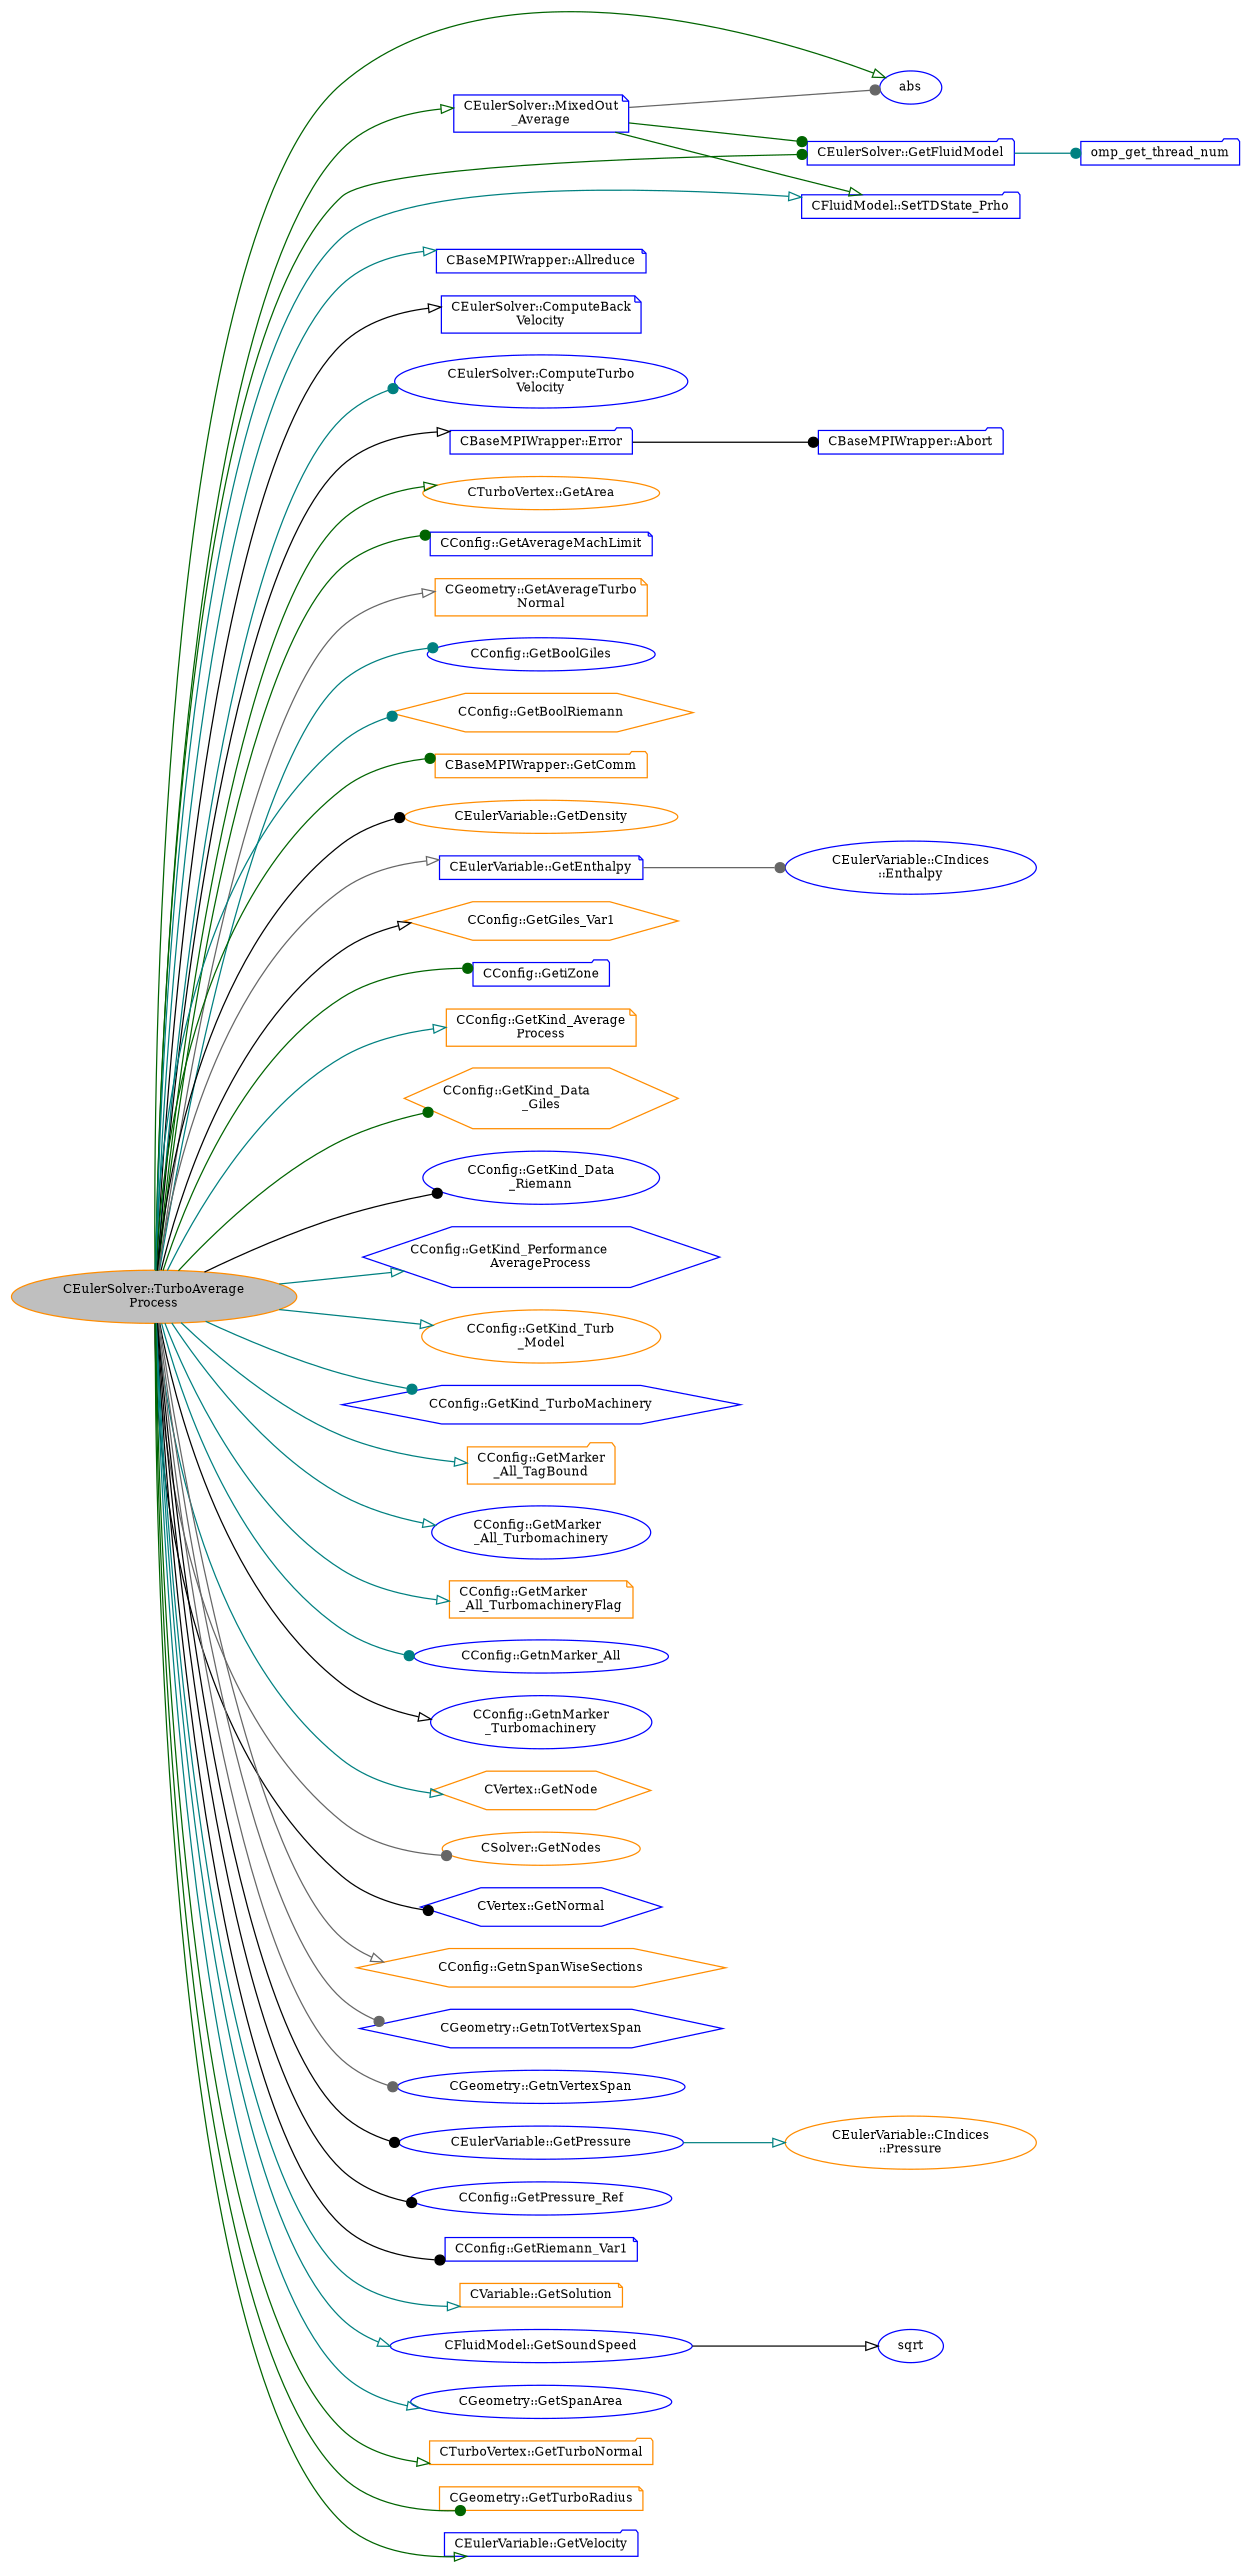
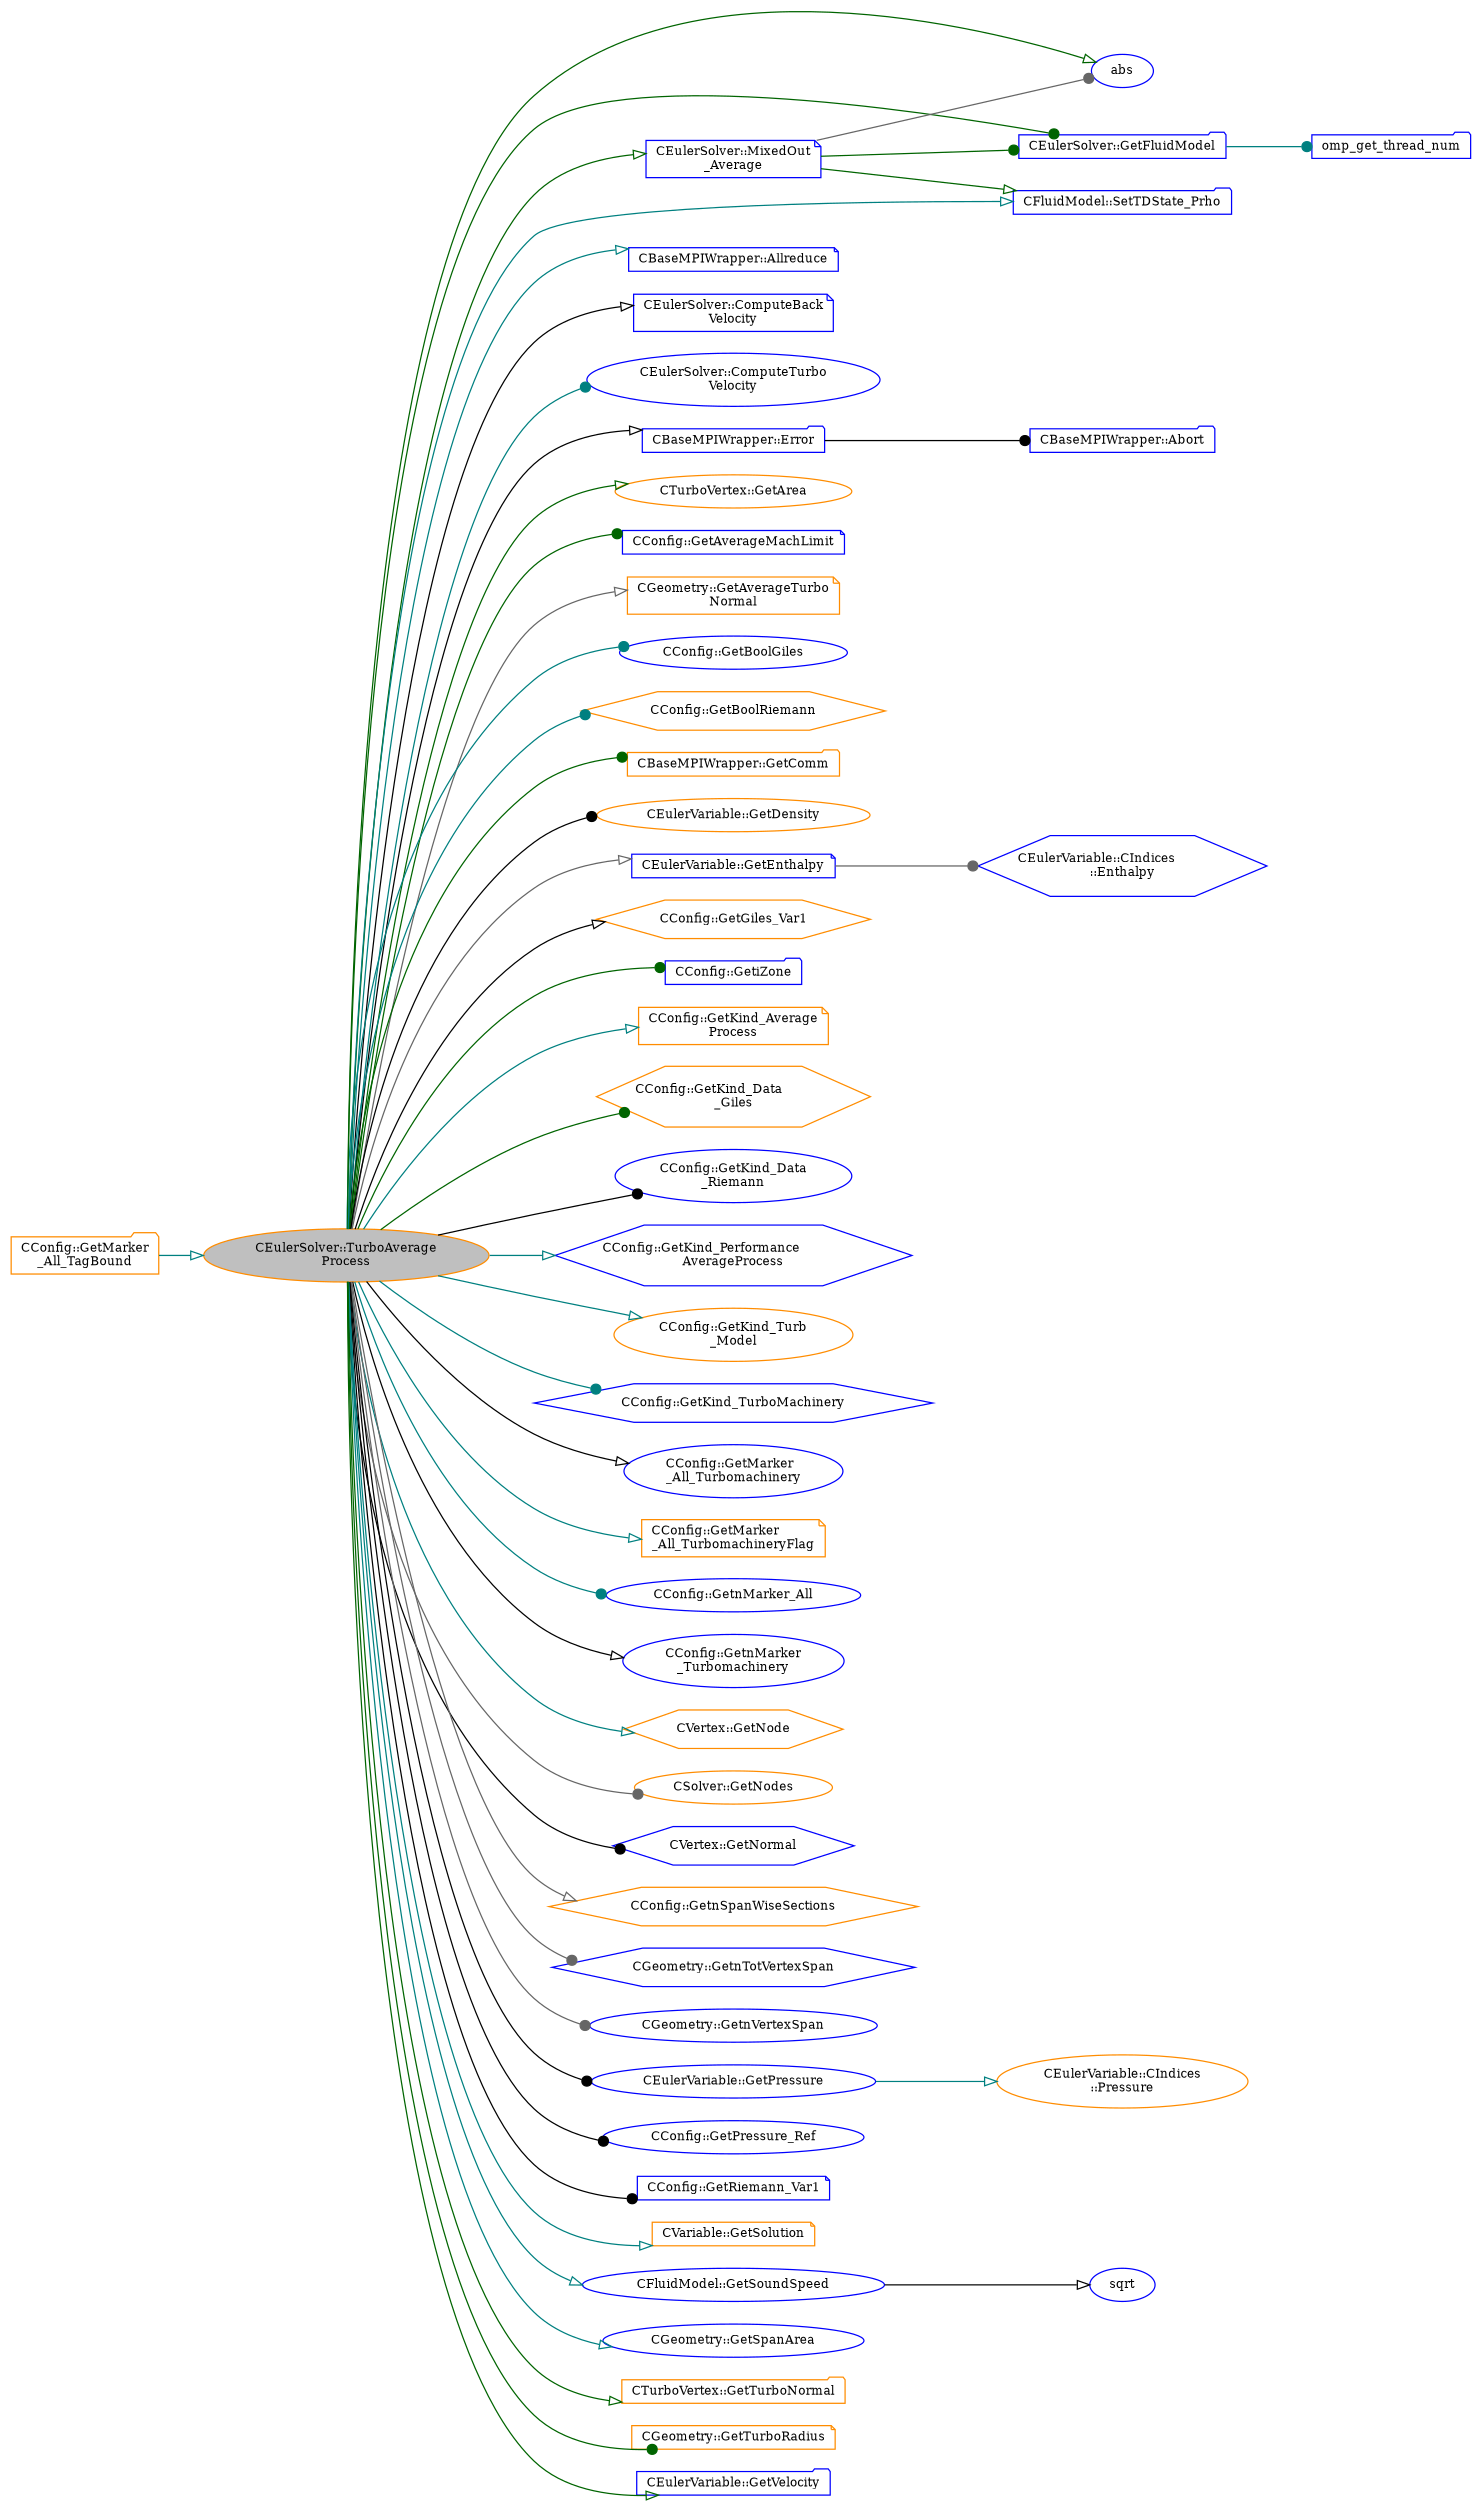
node "CEulerVariable::CIndices ::Enthalpy": shape ellipse -> hexagon
edge "CEulerSolver::TurboAverage Process" -> "CConfig::GetMarker _All_TagBound": reversed
edge "CEulerSolver::TurboAverage Process" -> "CConfig::GetMarker _All_Turbomachinery": color teal -> black
